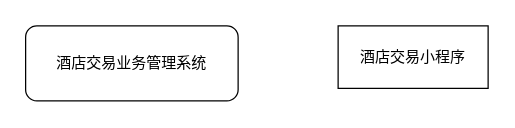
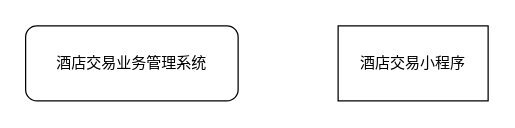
node "酒店交易小程序": size 150x63 -> 150x75
